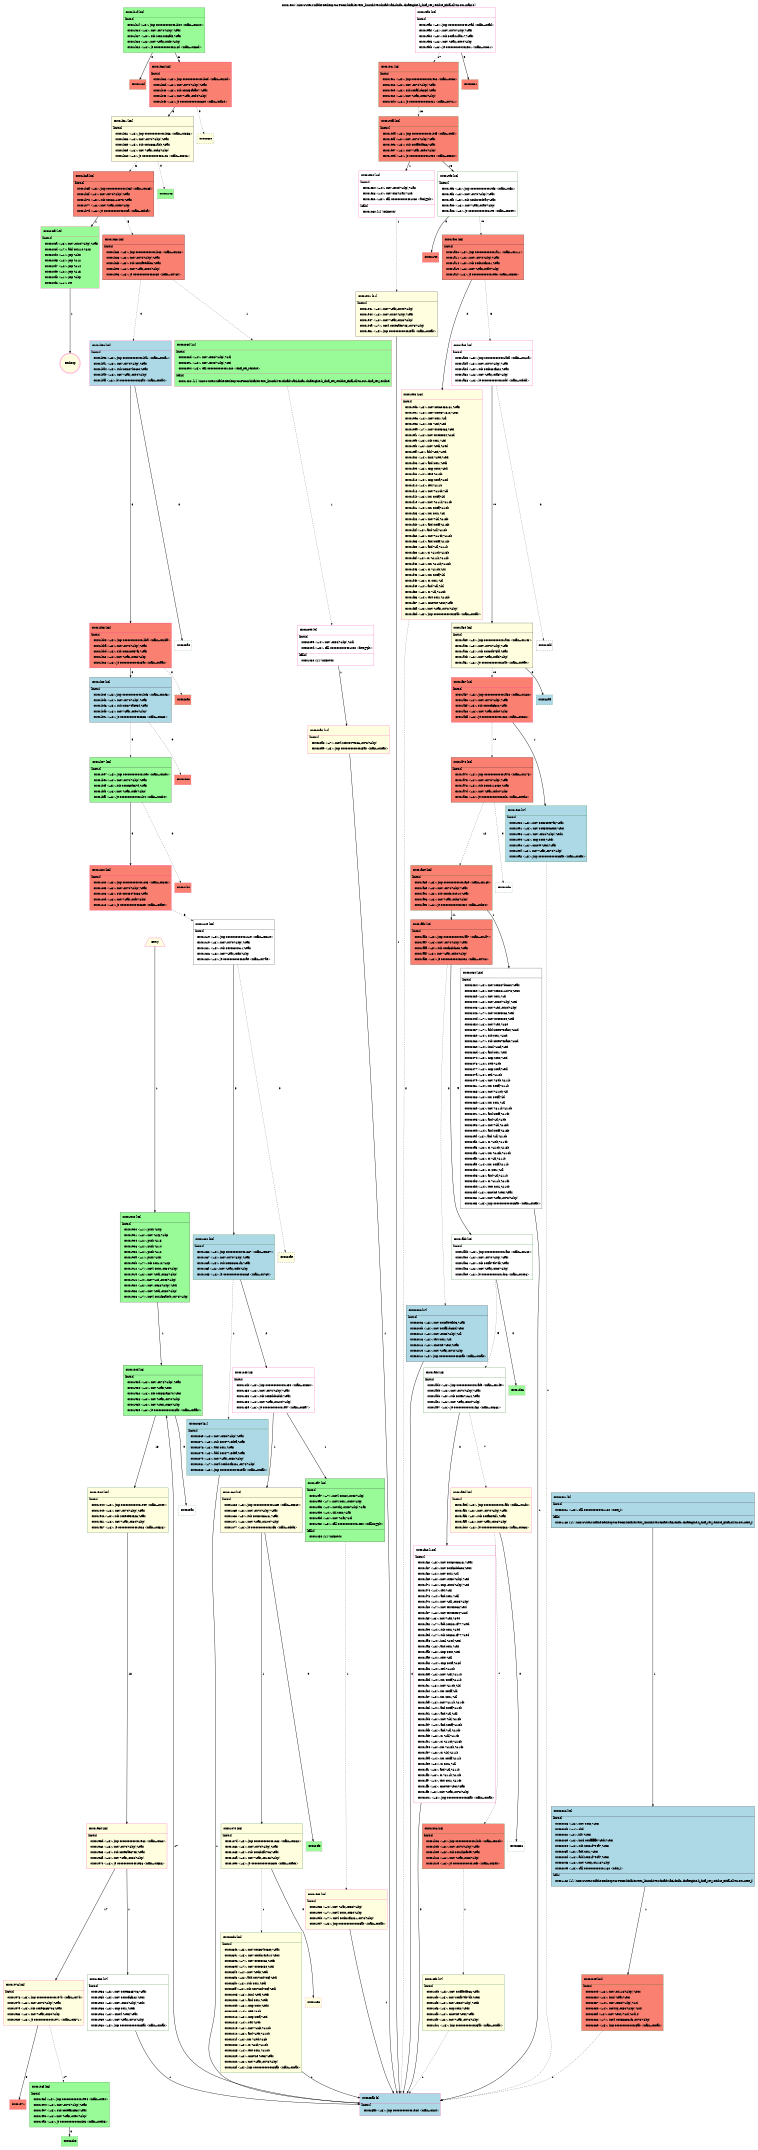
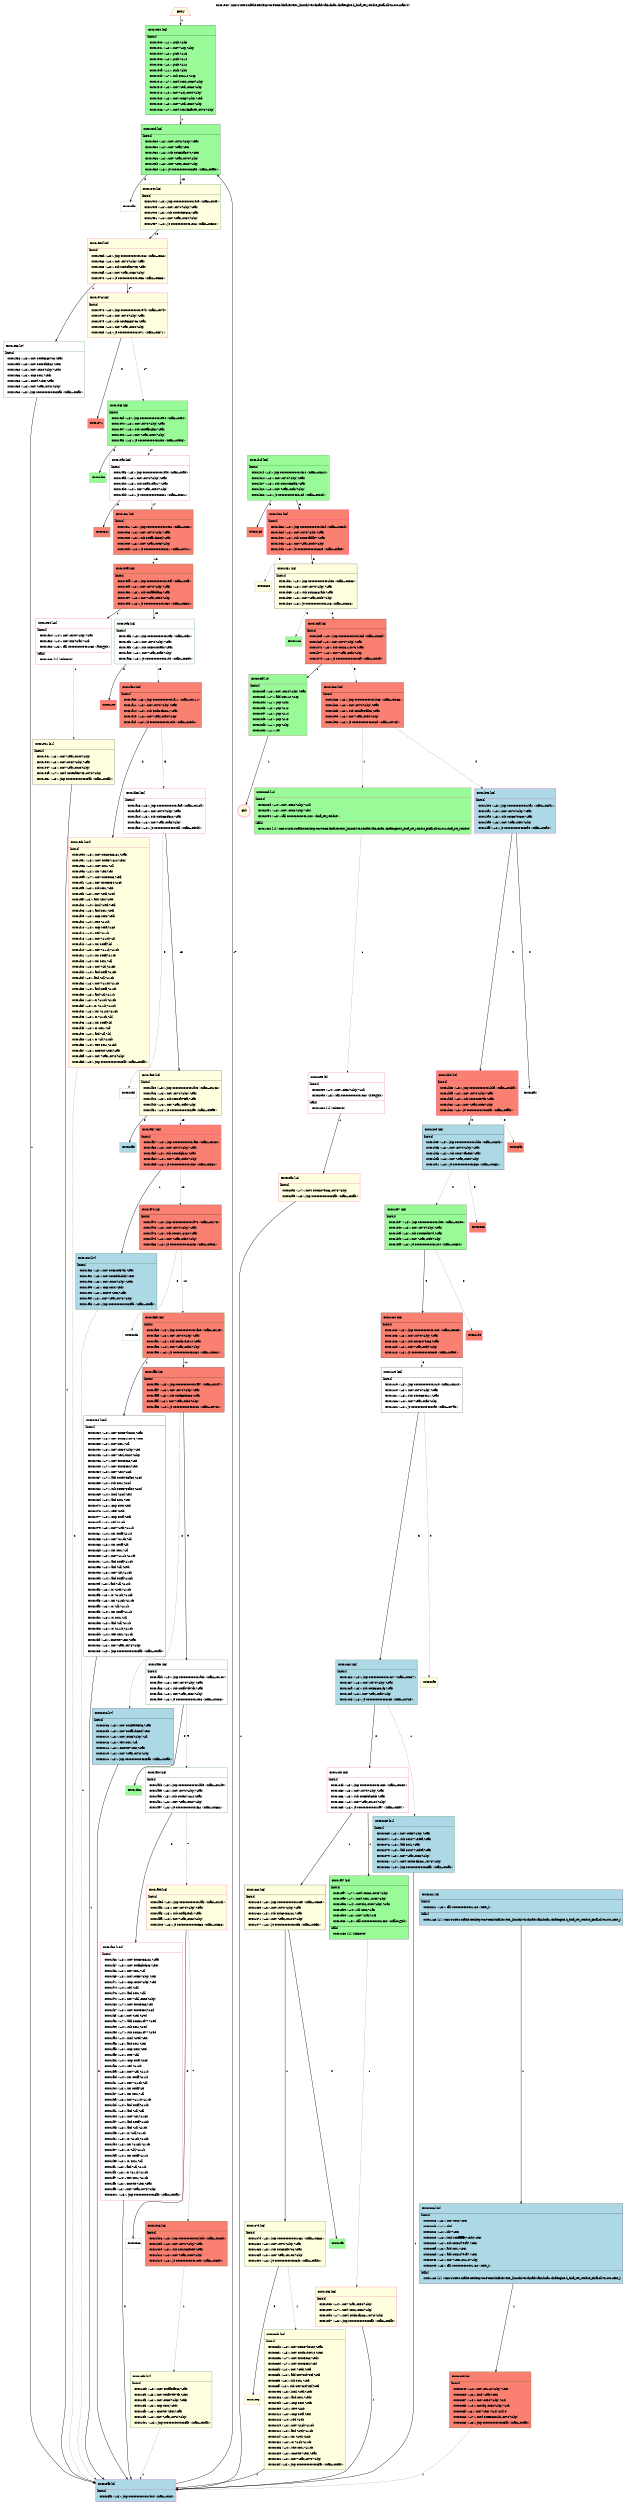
node "Desktop": label "Desktop" -> "Exit"
edge "0x40198f [25]" -> "0x4019a8 [25]": added, label "17"
node "0x401c00 [25]": color deeppink -> black
